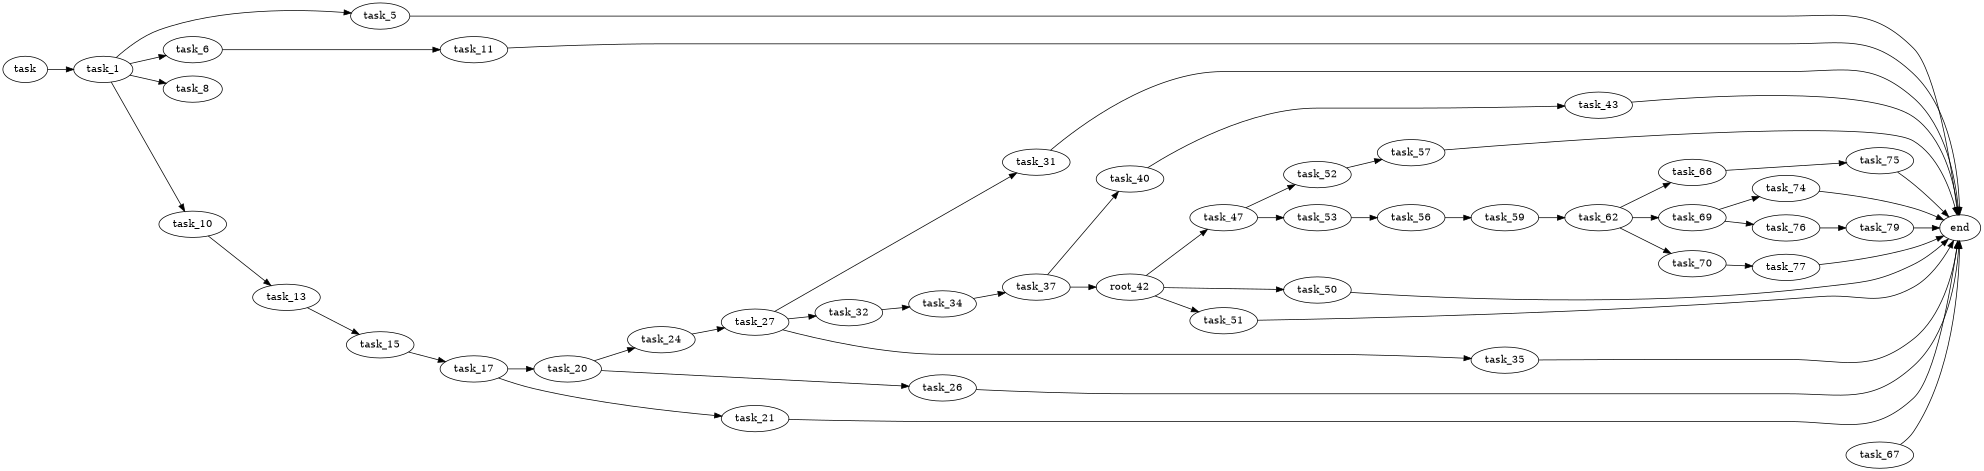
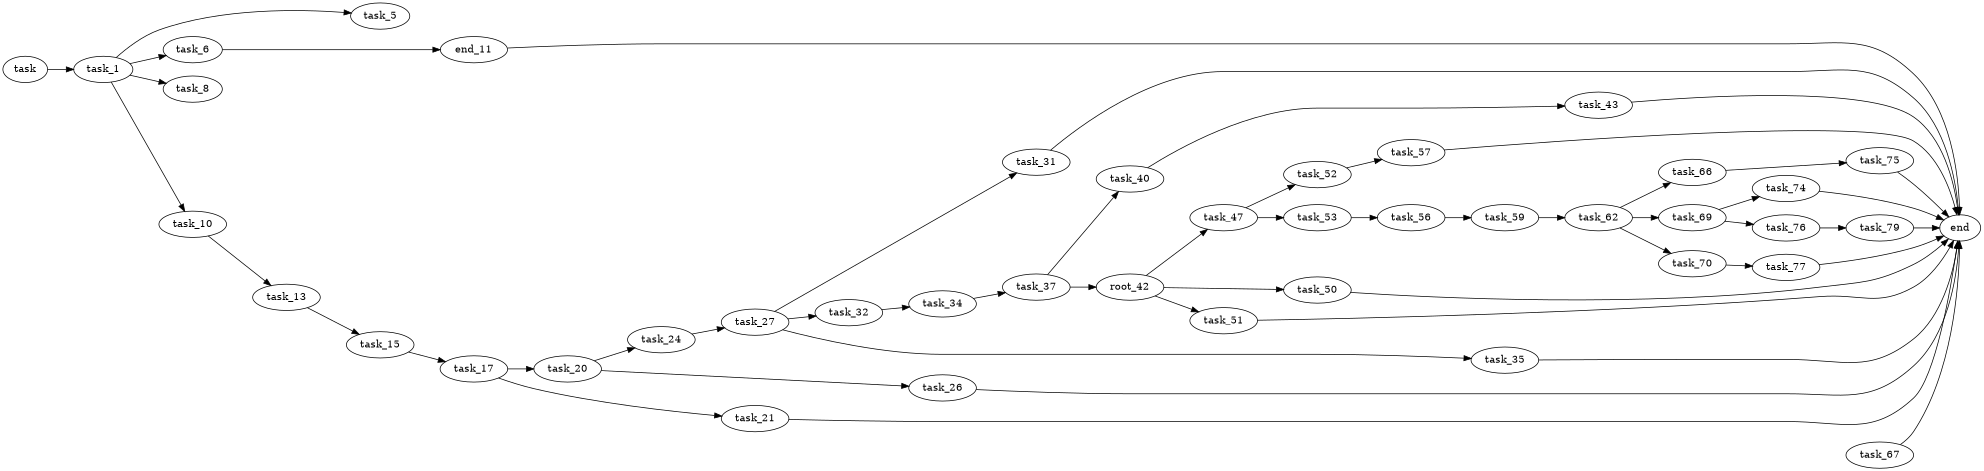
edge "task_5" -> "end": removed
node "task_11": label "task_11" -> "end_11"
